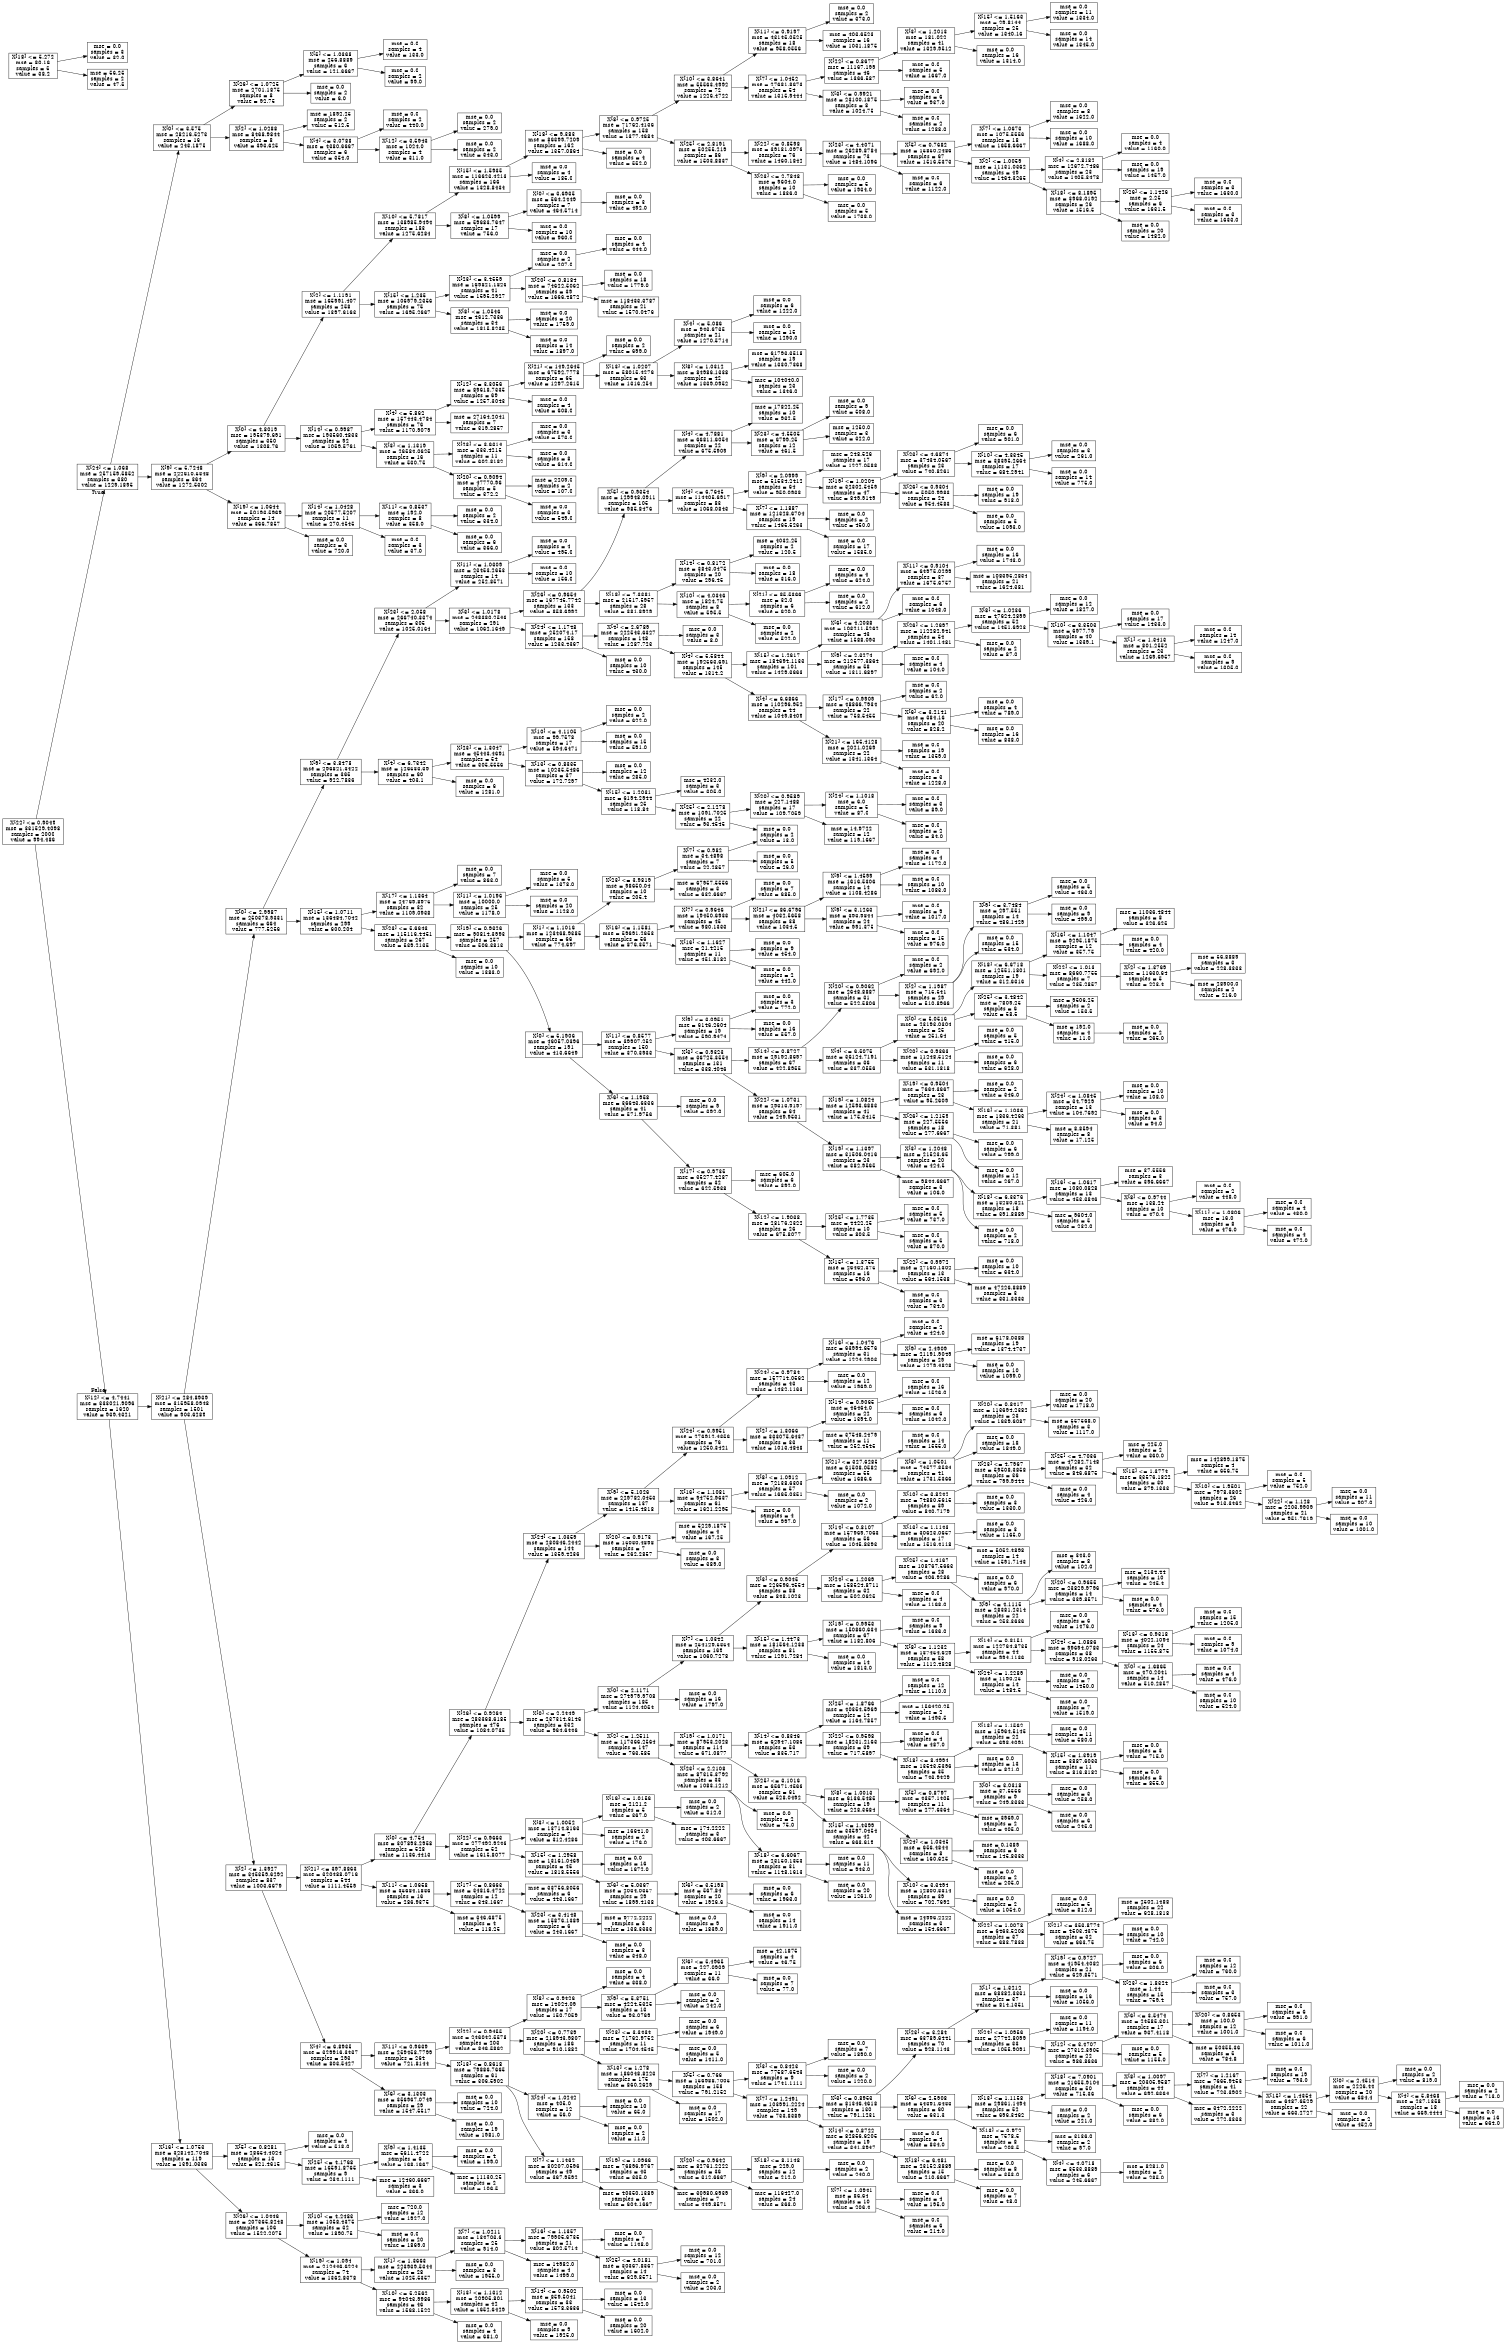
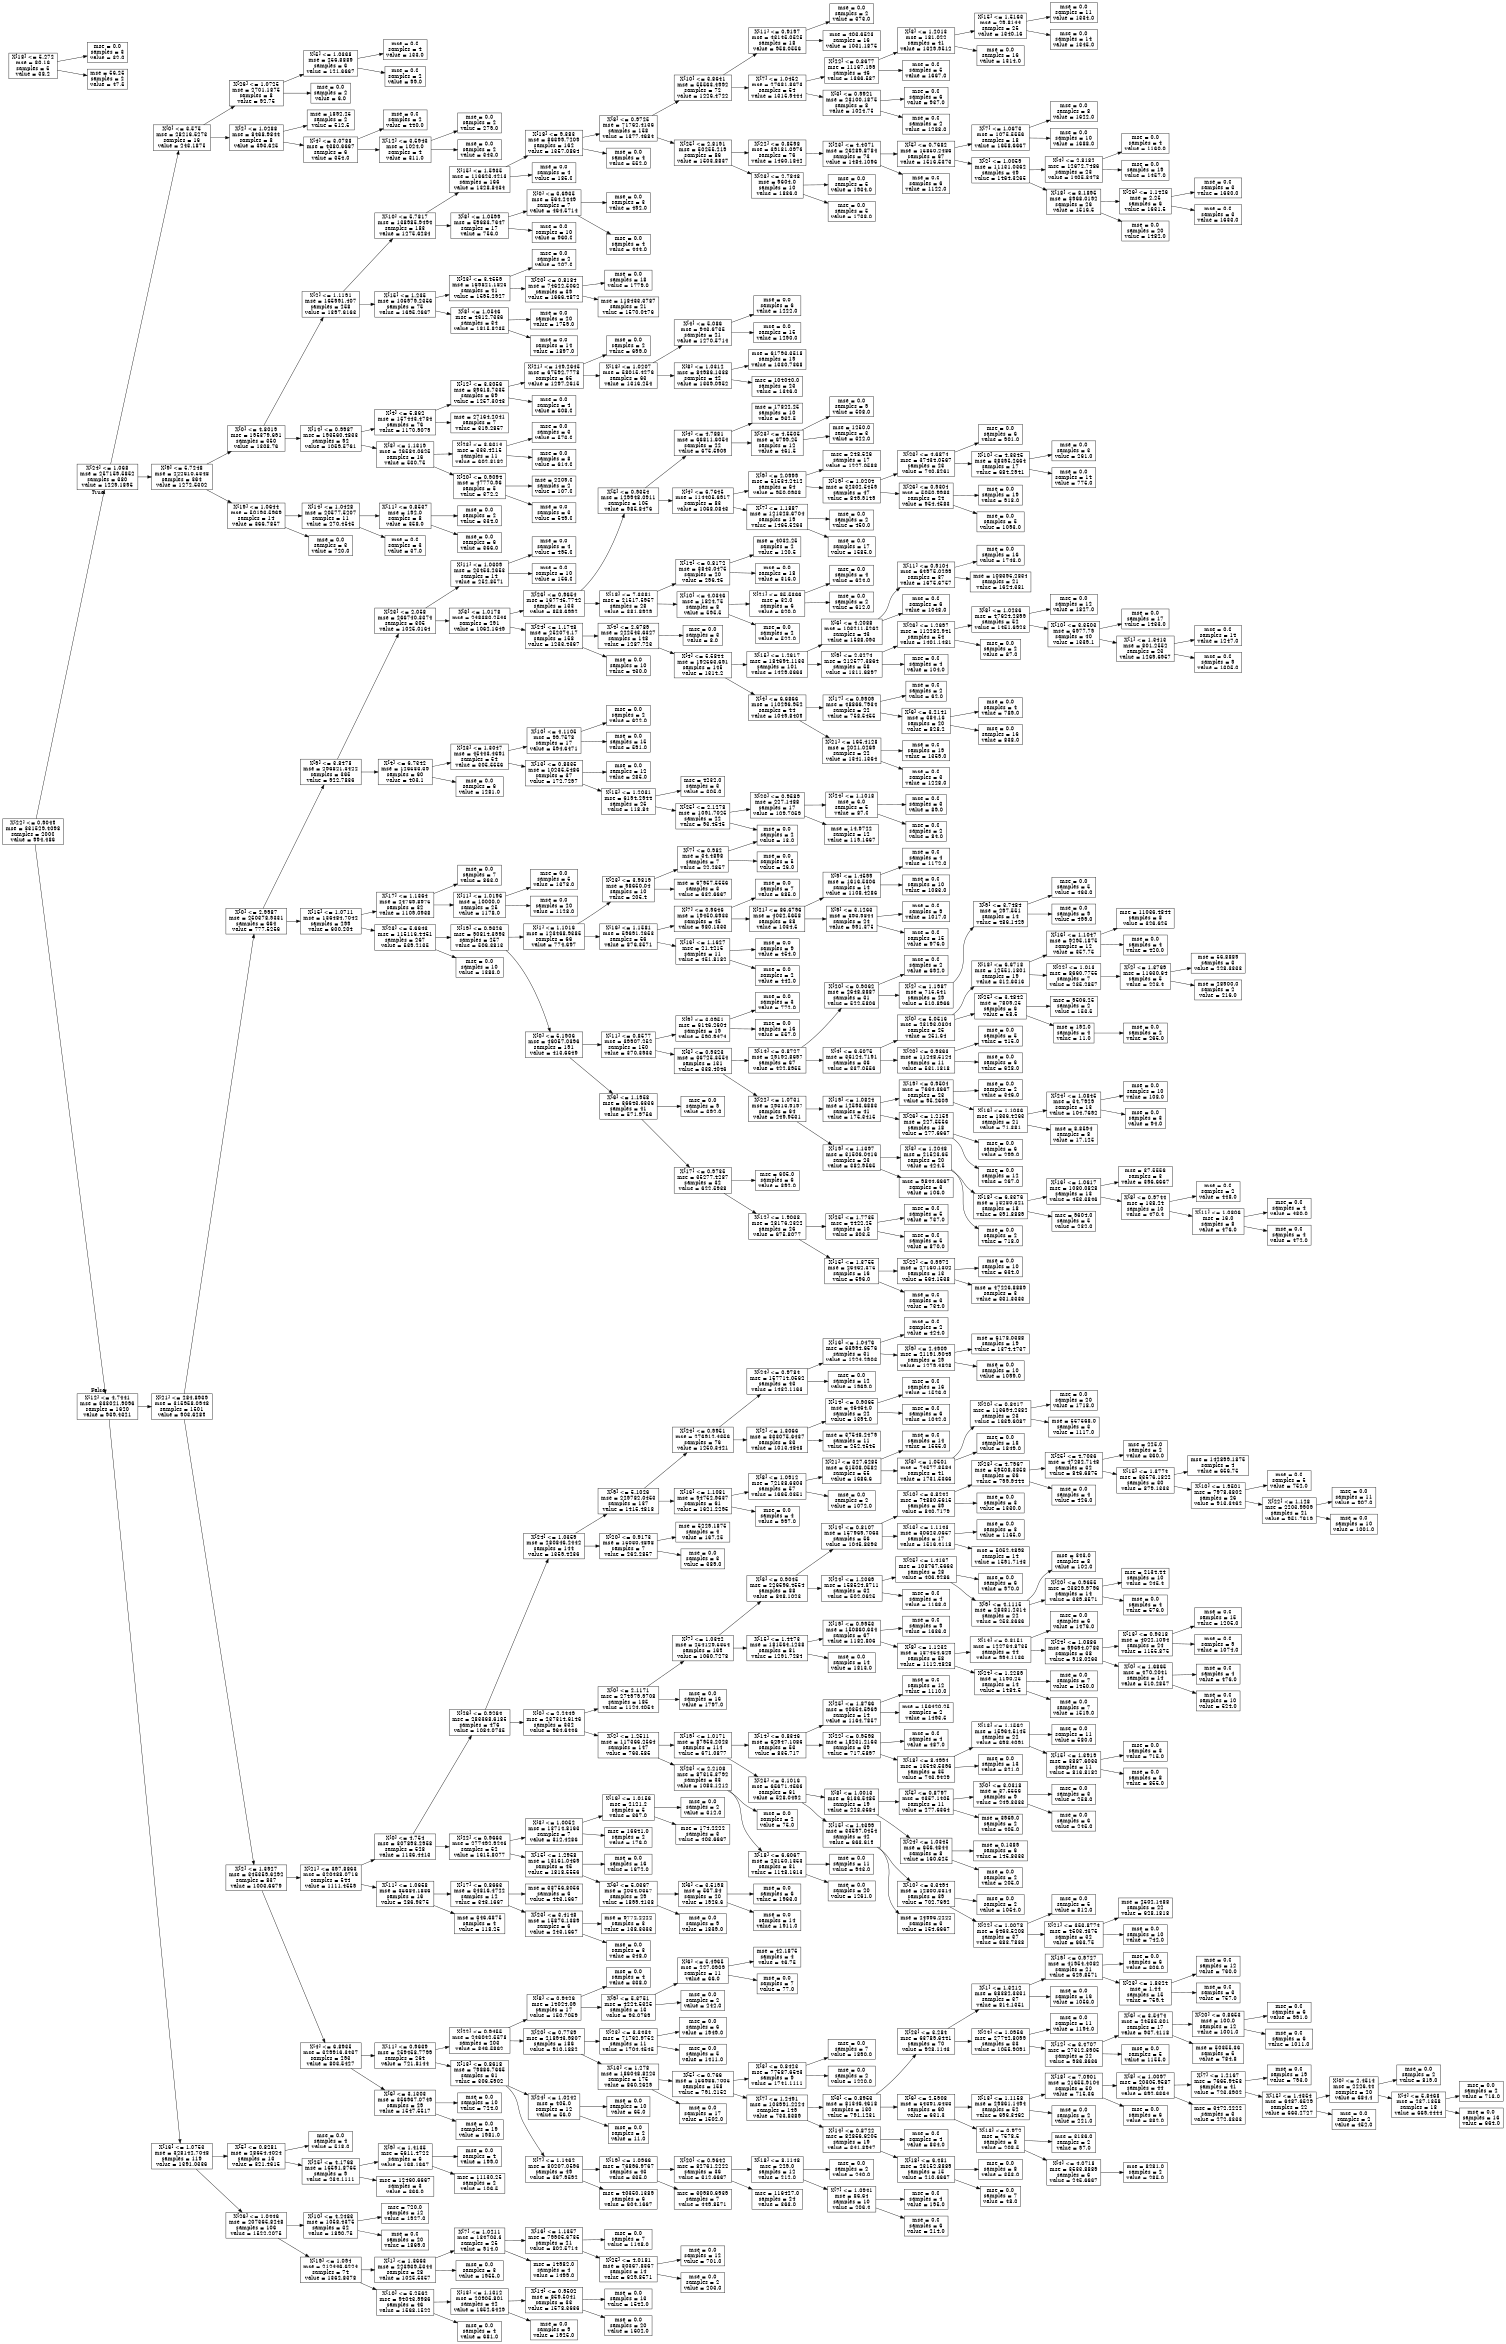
edge "mse = 0.0 samples = 2 value = 207.0" -> "mse = 0.0 samples = 4 value = 444.0": now "X[0] <= 3.6935 mse = 564.2449 samples = 7 value = 464.5714" -> "mse = 0.0 samples = 4 value = 444.0"
node "mse = 0.0 samples = 15 value = 534.0": removed
edge "X[18] <= 8.1148 mse = 229.0 samples = 12 value = 212.0" -> "X[7] <= 1.0941 mse = 86.64 samples = 10 value = 206.4": added
